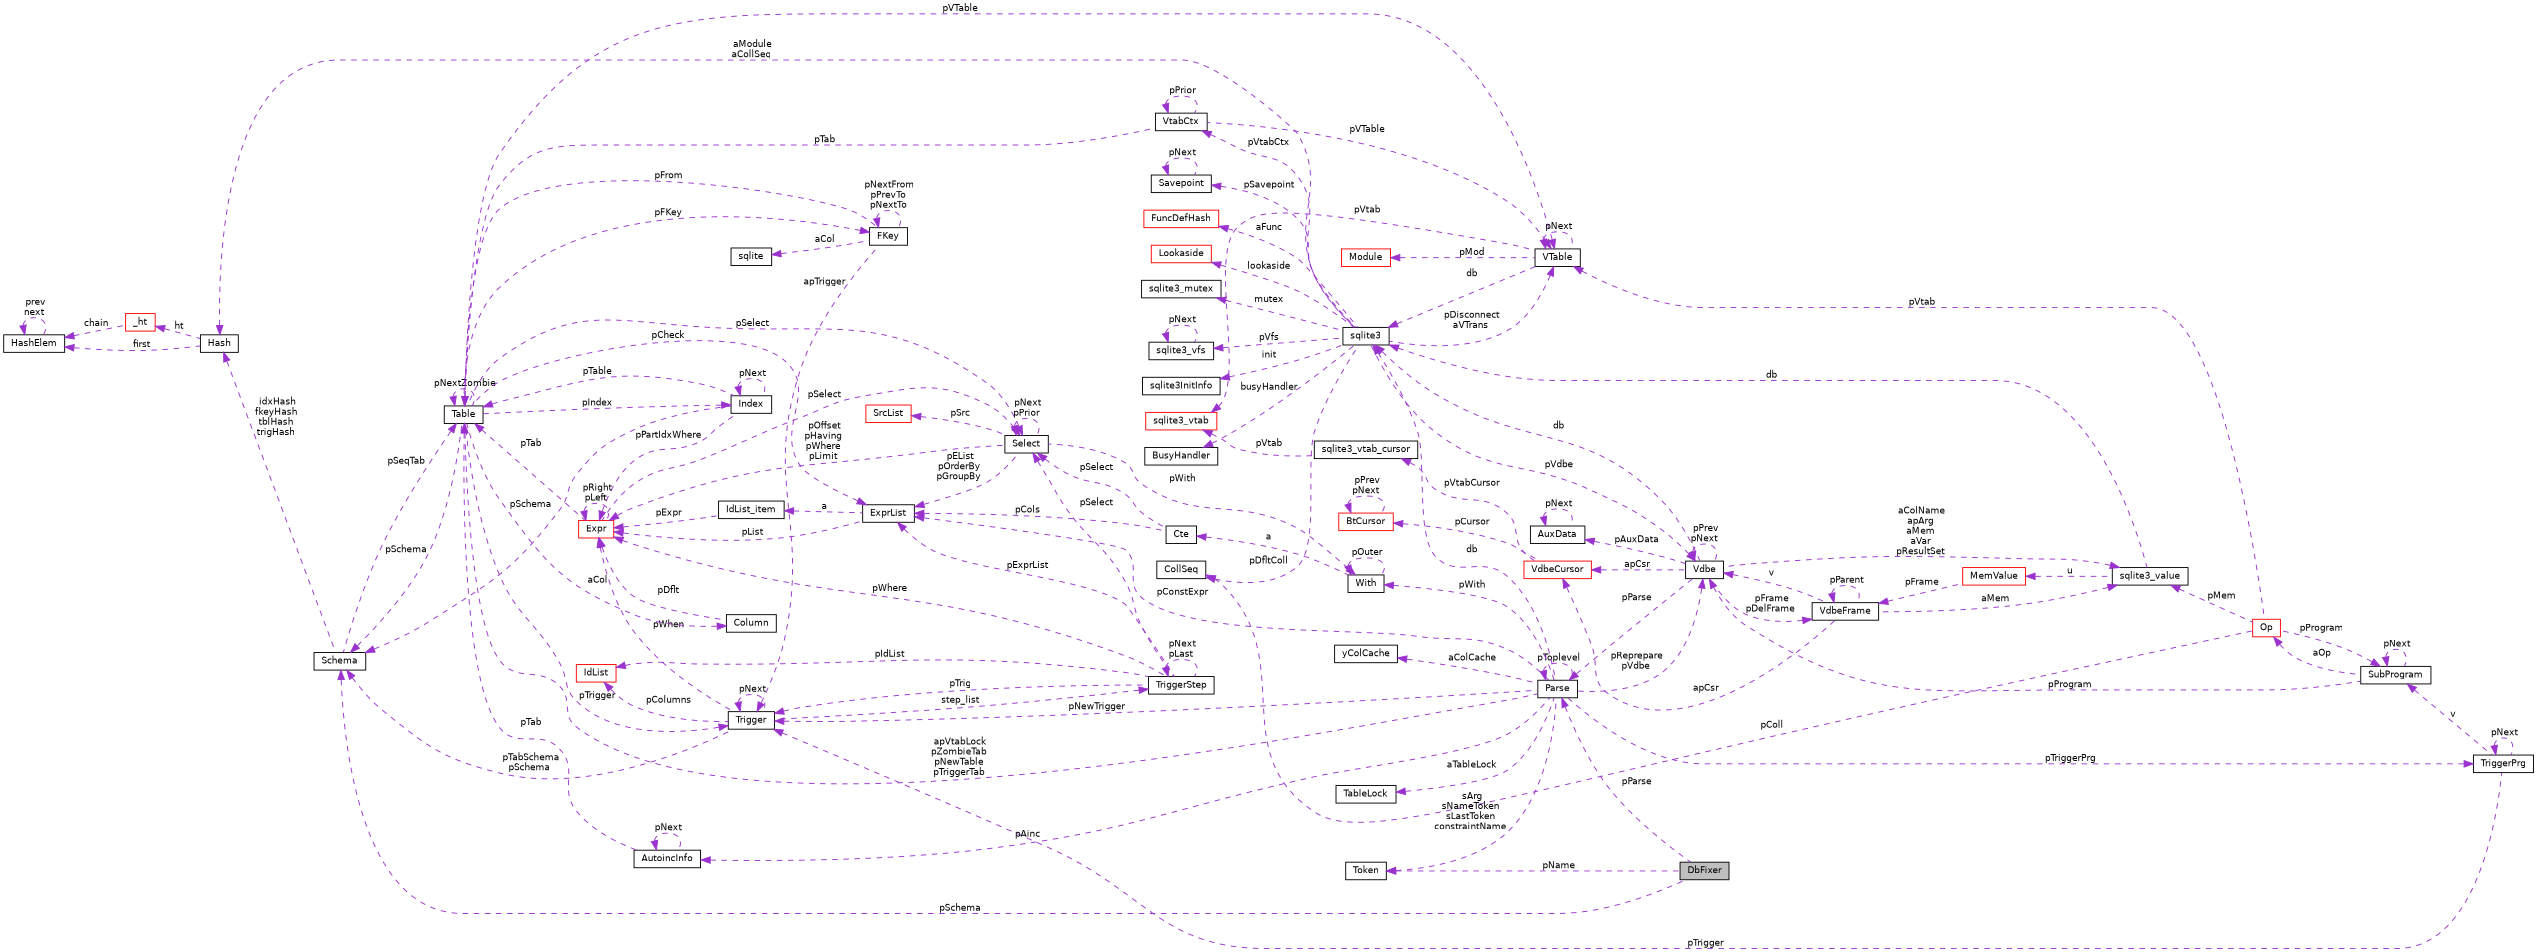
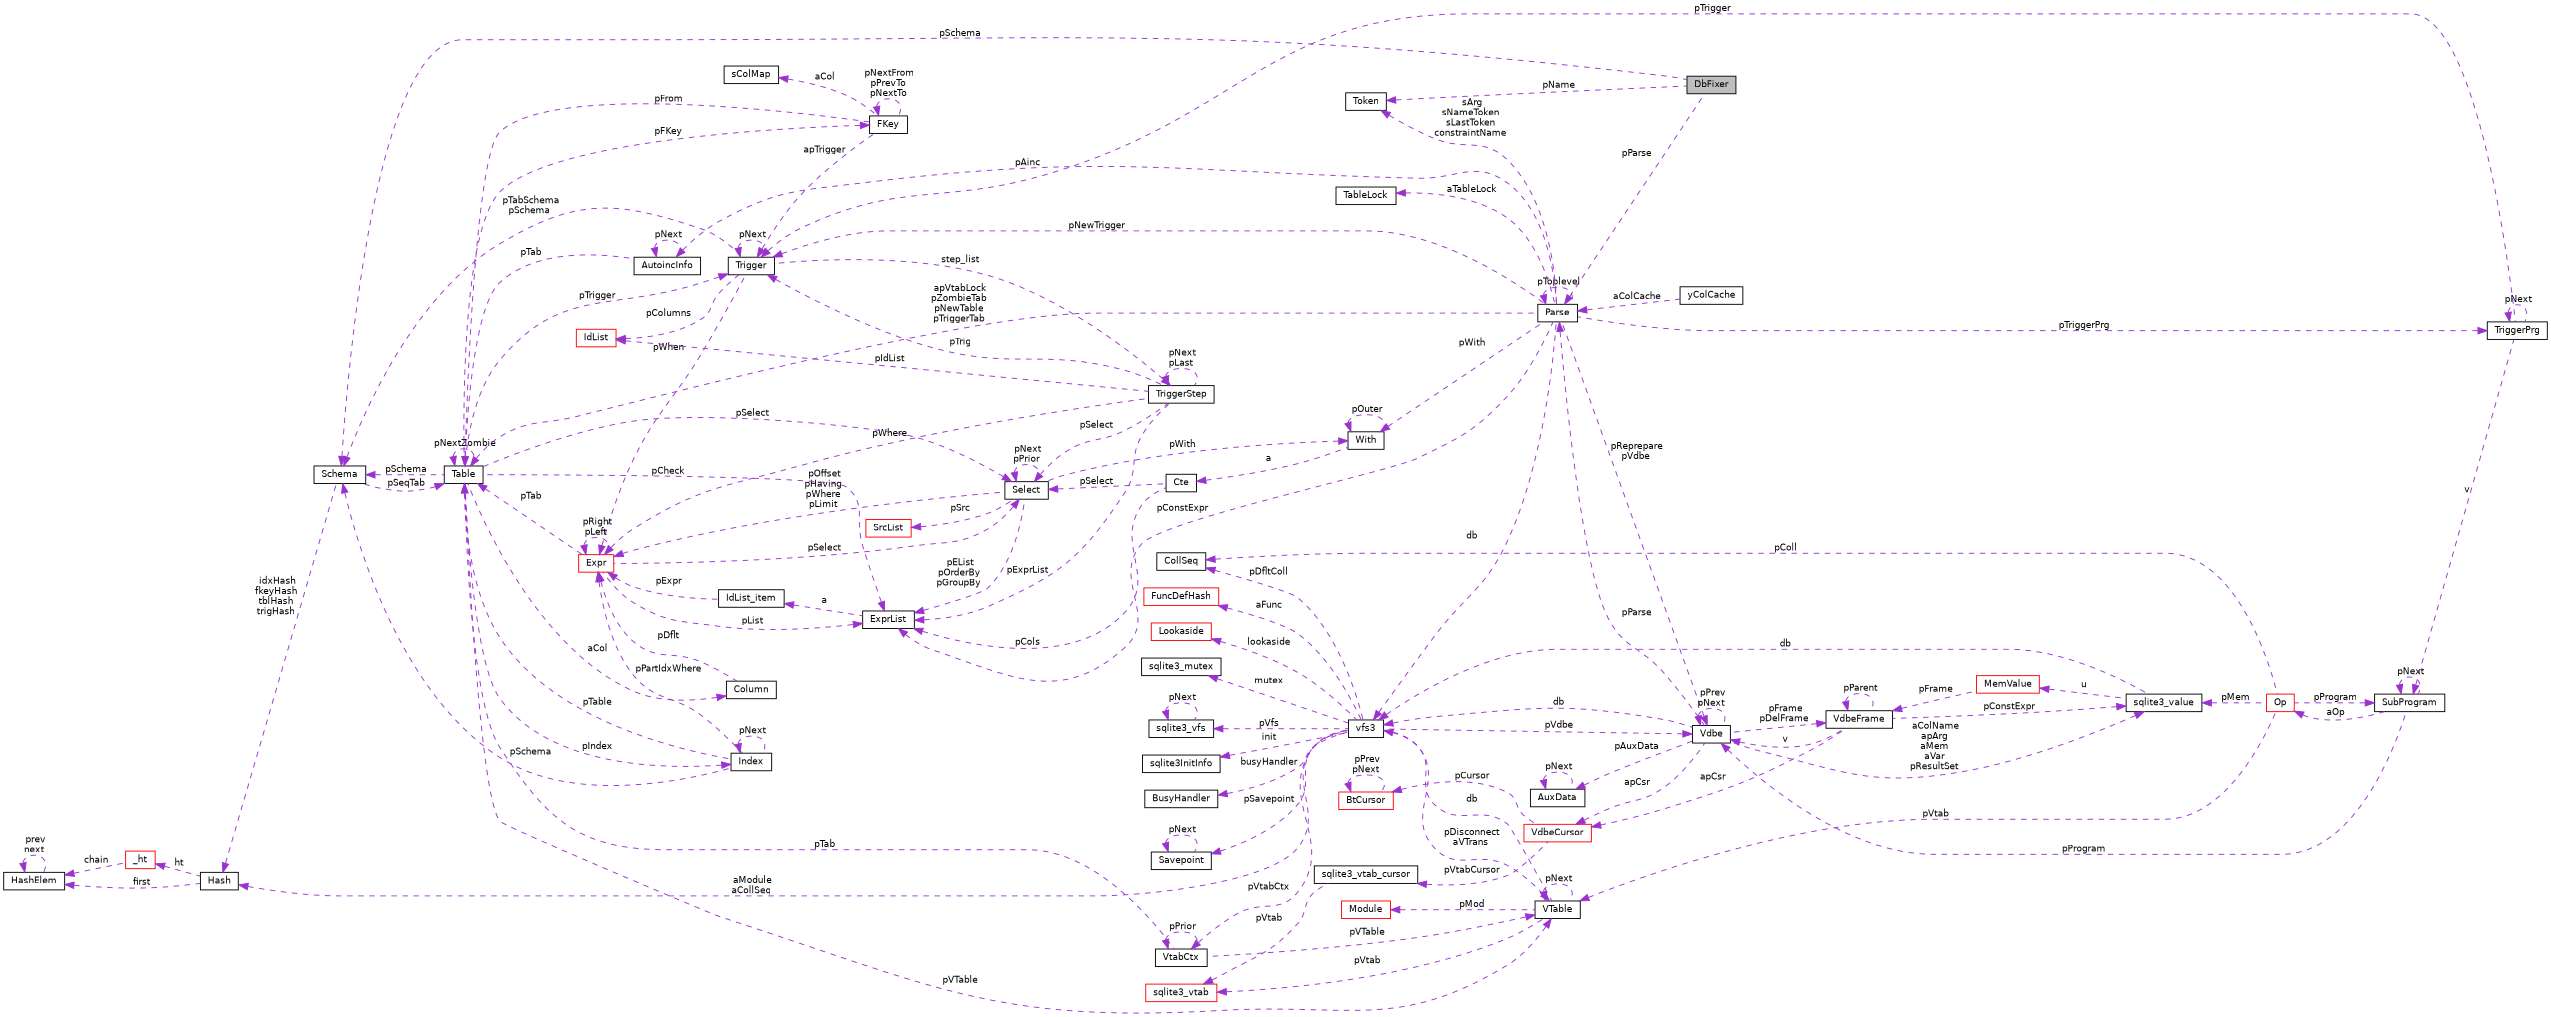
node "sqlite": label "sqlite" -> "sColMap"
node "sqlite3": label "sqlite3" -> "vfs3"
edge "ExprList" -> "Expr": reversed
edge "VdbeFrame" -> "sqlite3_value": label " aMem" -> " pConstExpr"
edge "Parse" -> "yColCache": reversed
